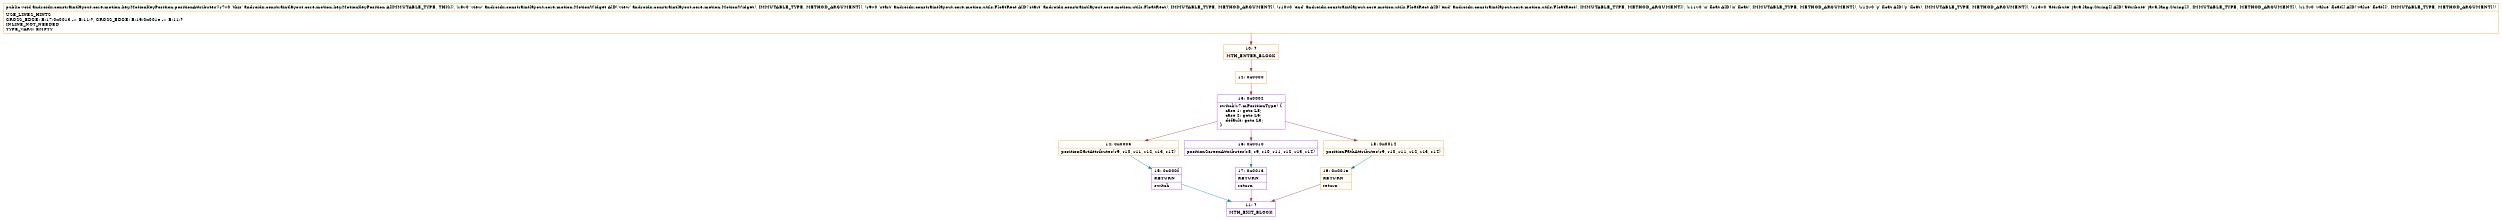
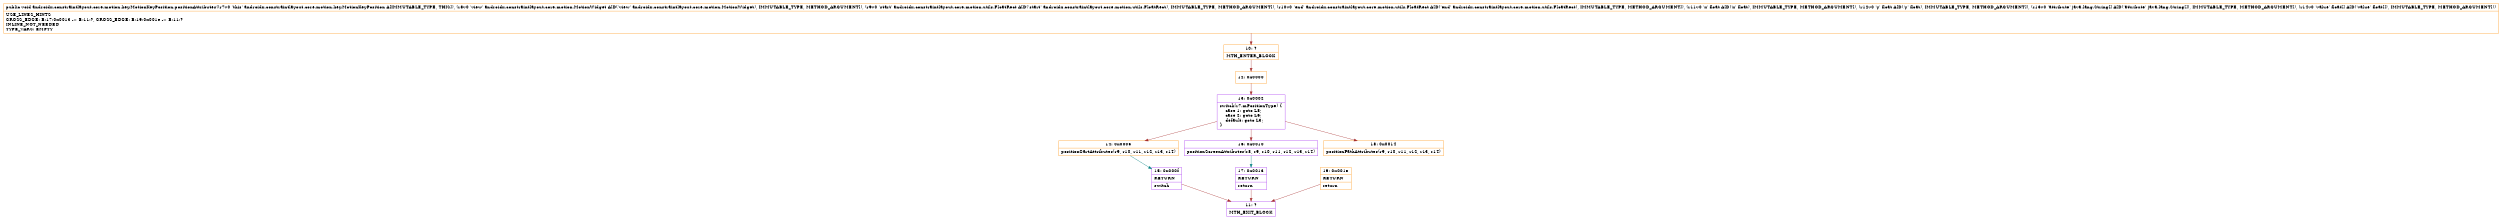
edge "18: 0x0014" -> "19: 0x001e": removed
edge "15: 0x000f" -> "11: ?": color teal -> brown
